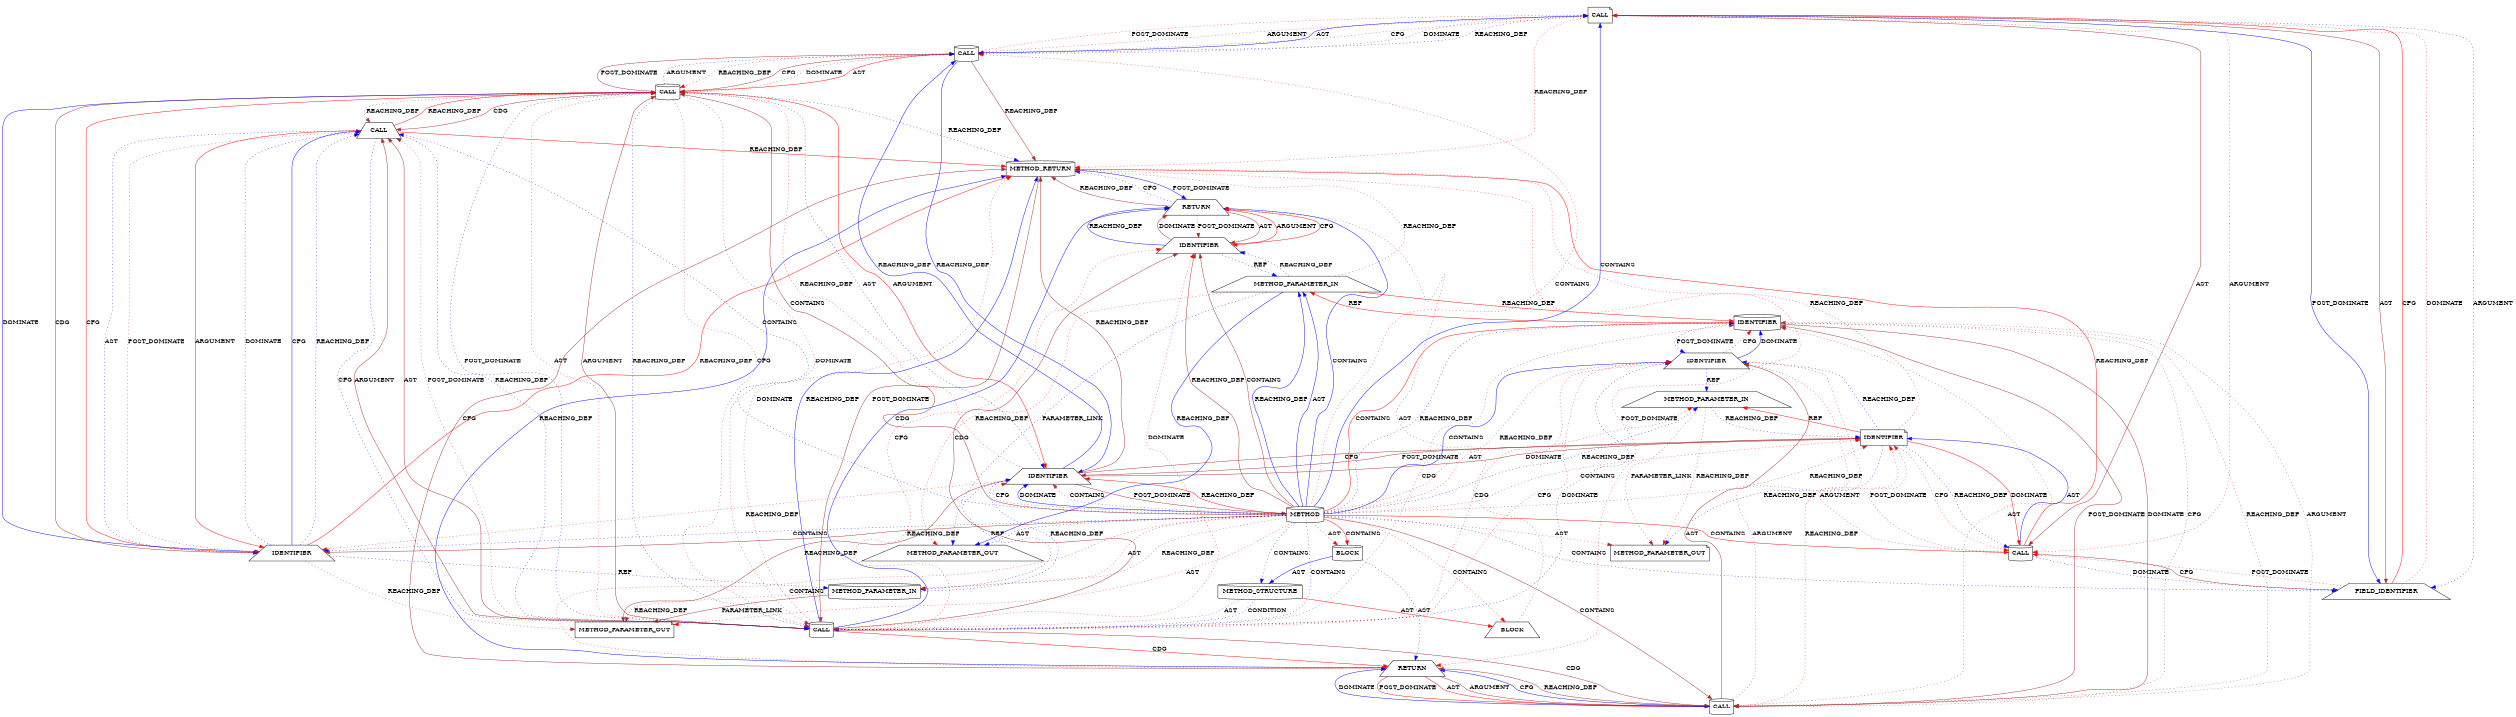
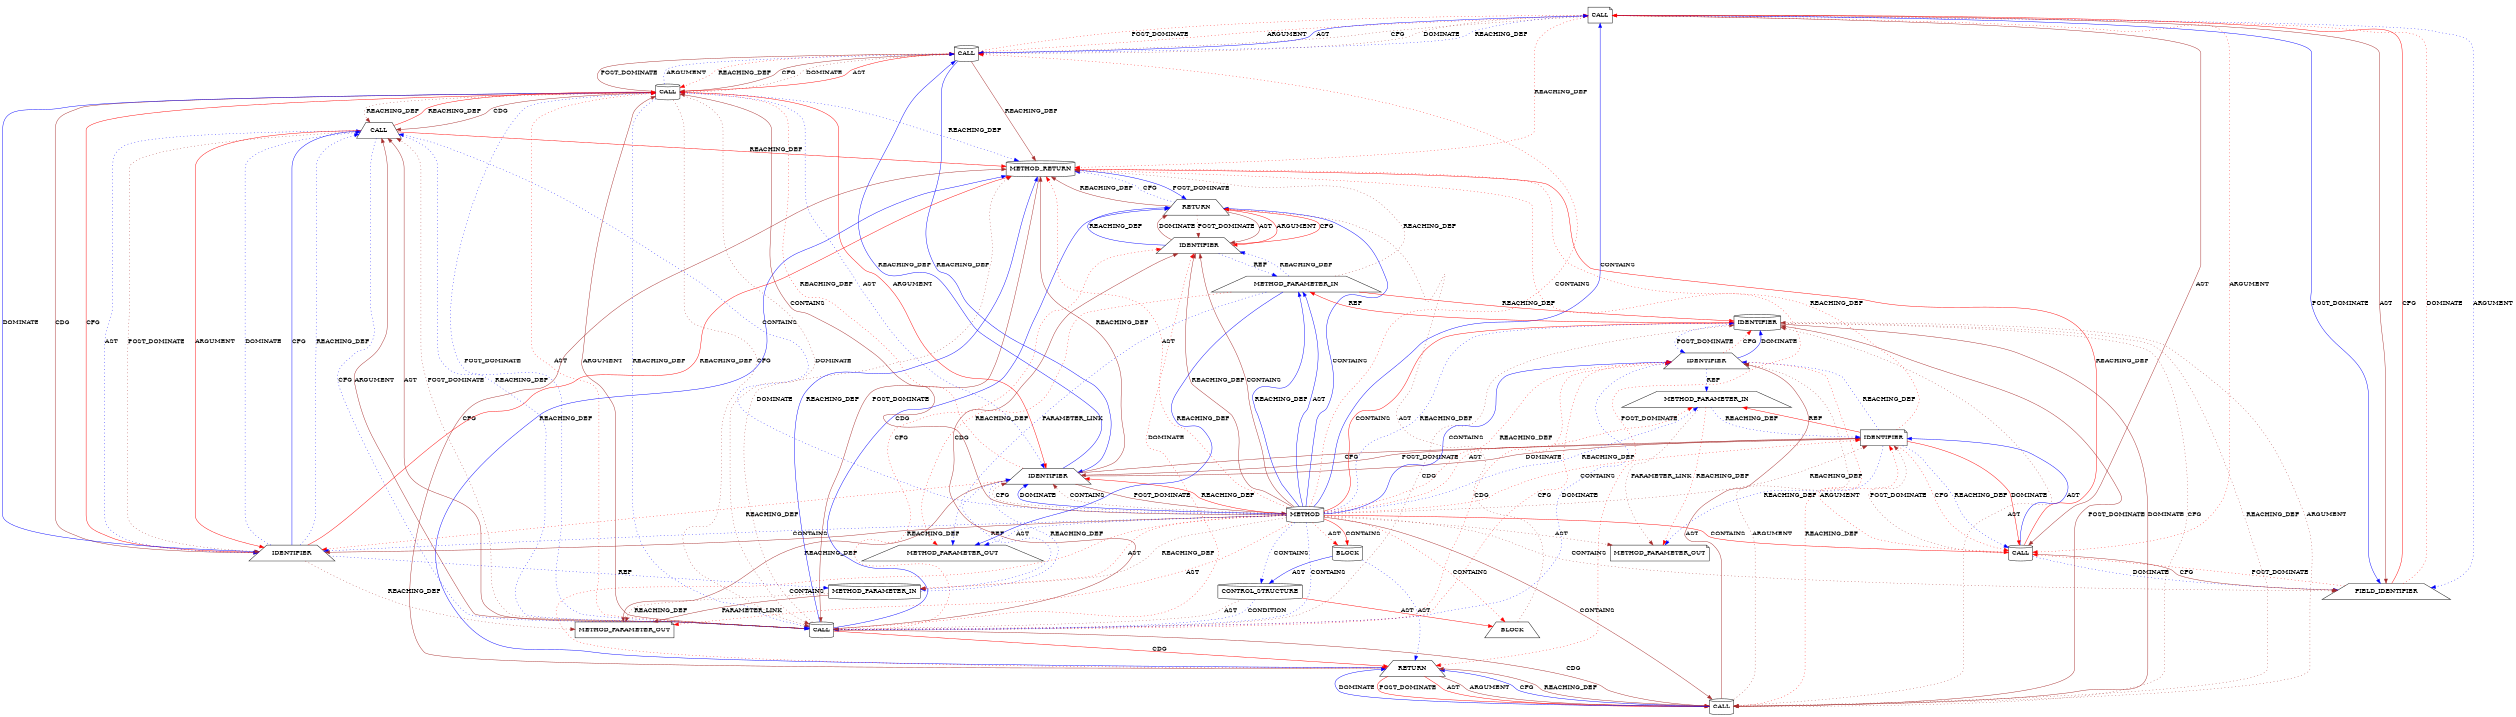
edge "METHOD" -> "METHOD_RETURN": added, label "AST"
edge "METHOD" -> "FIELD_IDENTIFIER": color blue -> brown
node "METHOD_STRUCTURE": label "METHOD_STRUCTURE" -> "CONTROL_STRUCTURE"
